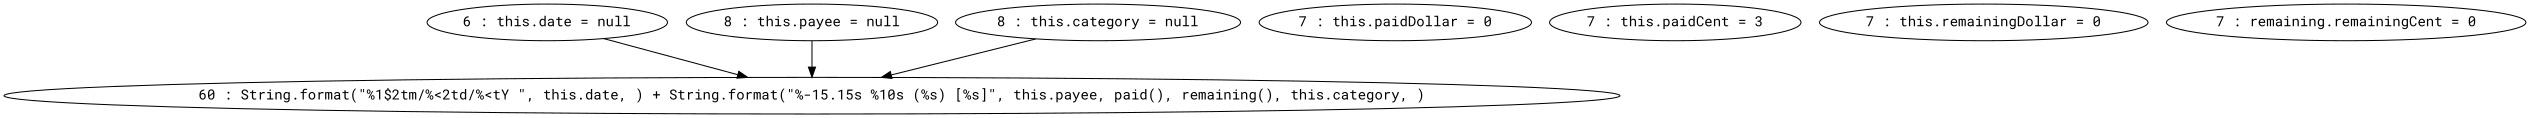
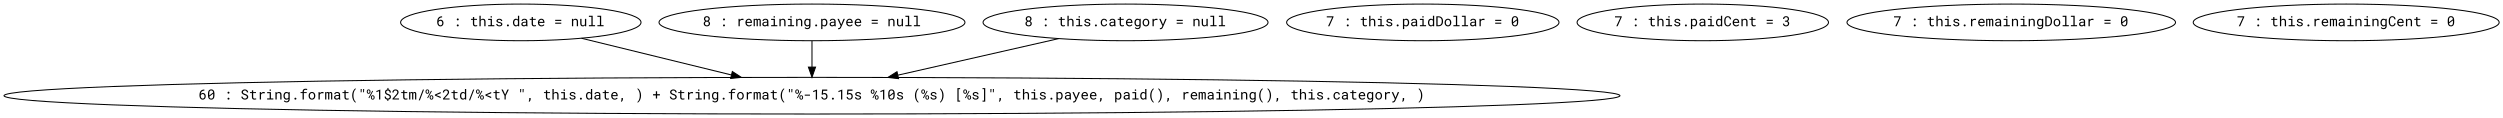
node "8 : this.payee = null": label "8 : this.payee = null" -> "8 : remaining.payee = null"
node "7 : remaining.remainingCent = 0": label "7 : remaining.remainingCent = 0" -> "7 : this.remainingCent = 0"
